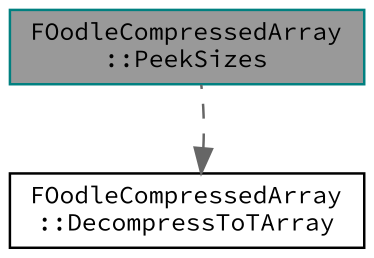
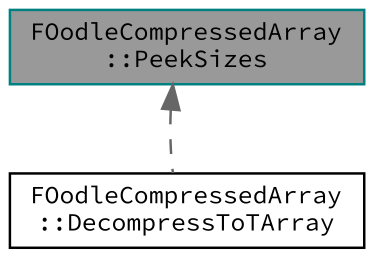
edge "FOodleCompressedArray ::PeekSizes" -> "FOodleCompressedArray ::DecompressToTArray": reversed
